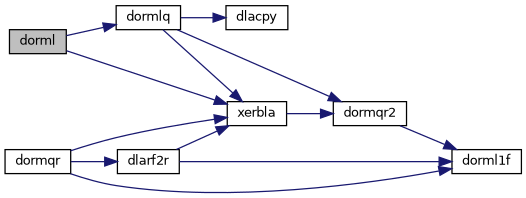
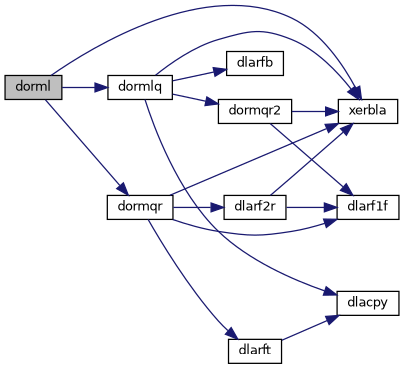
node "dlarfb": added
edge "xerbla" -> "dormqr2": reversed
edge "dorml" -> "dormqr": added
node "dorml1f": label "dorml1f" -> "dlarf1f"
node "dlarft": added
